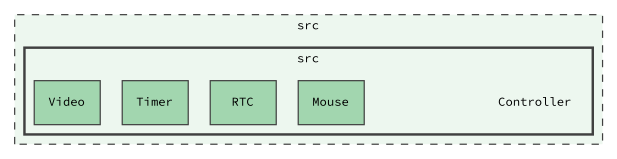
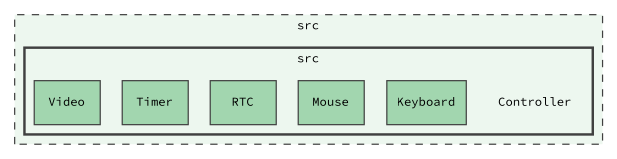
node "Keyboard": added
